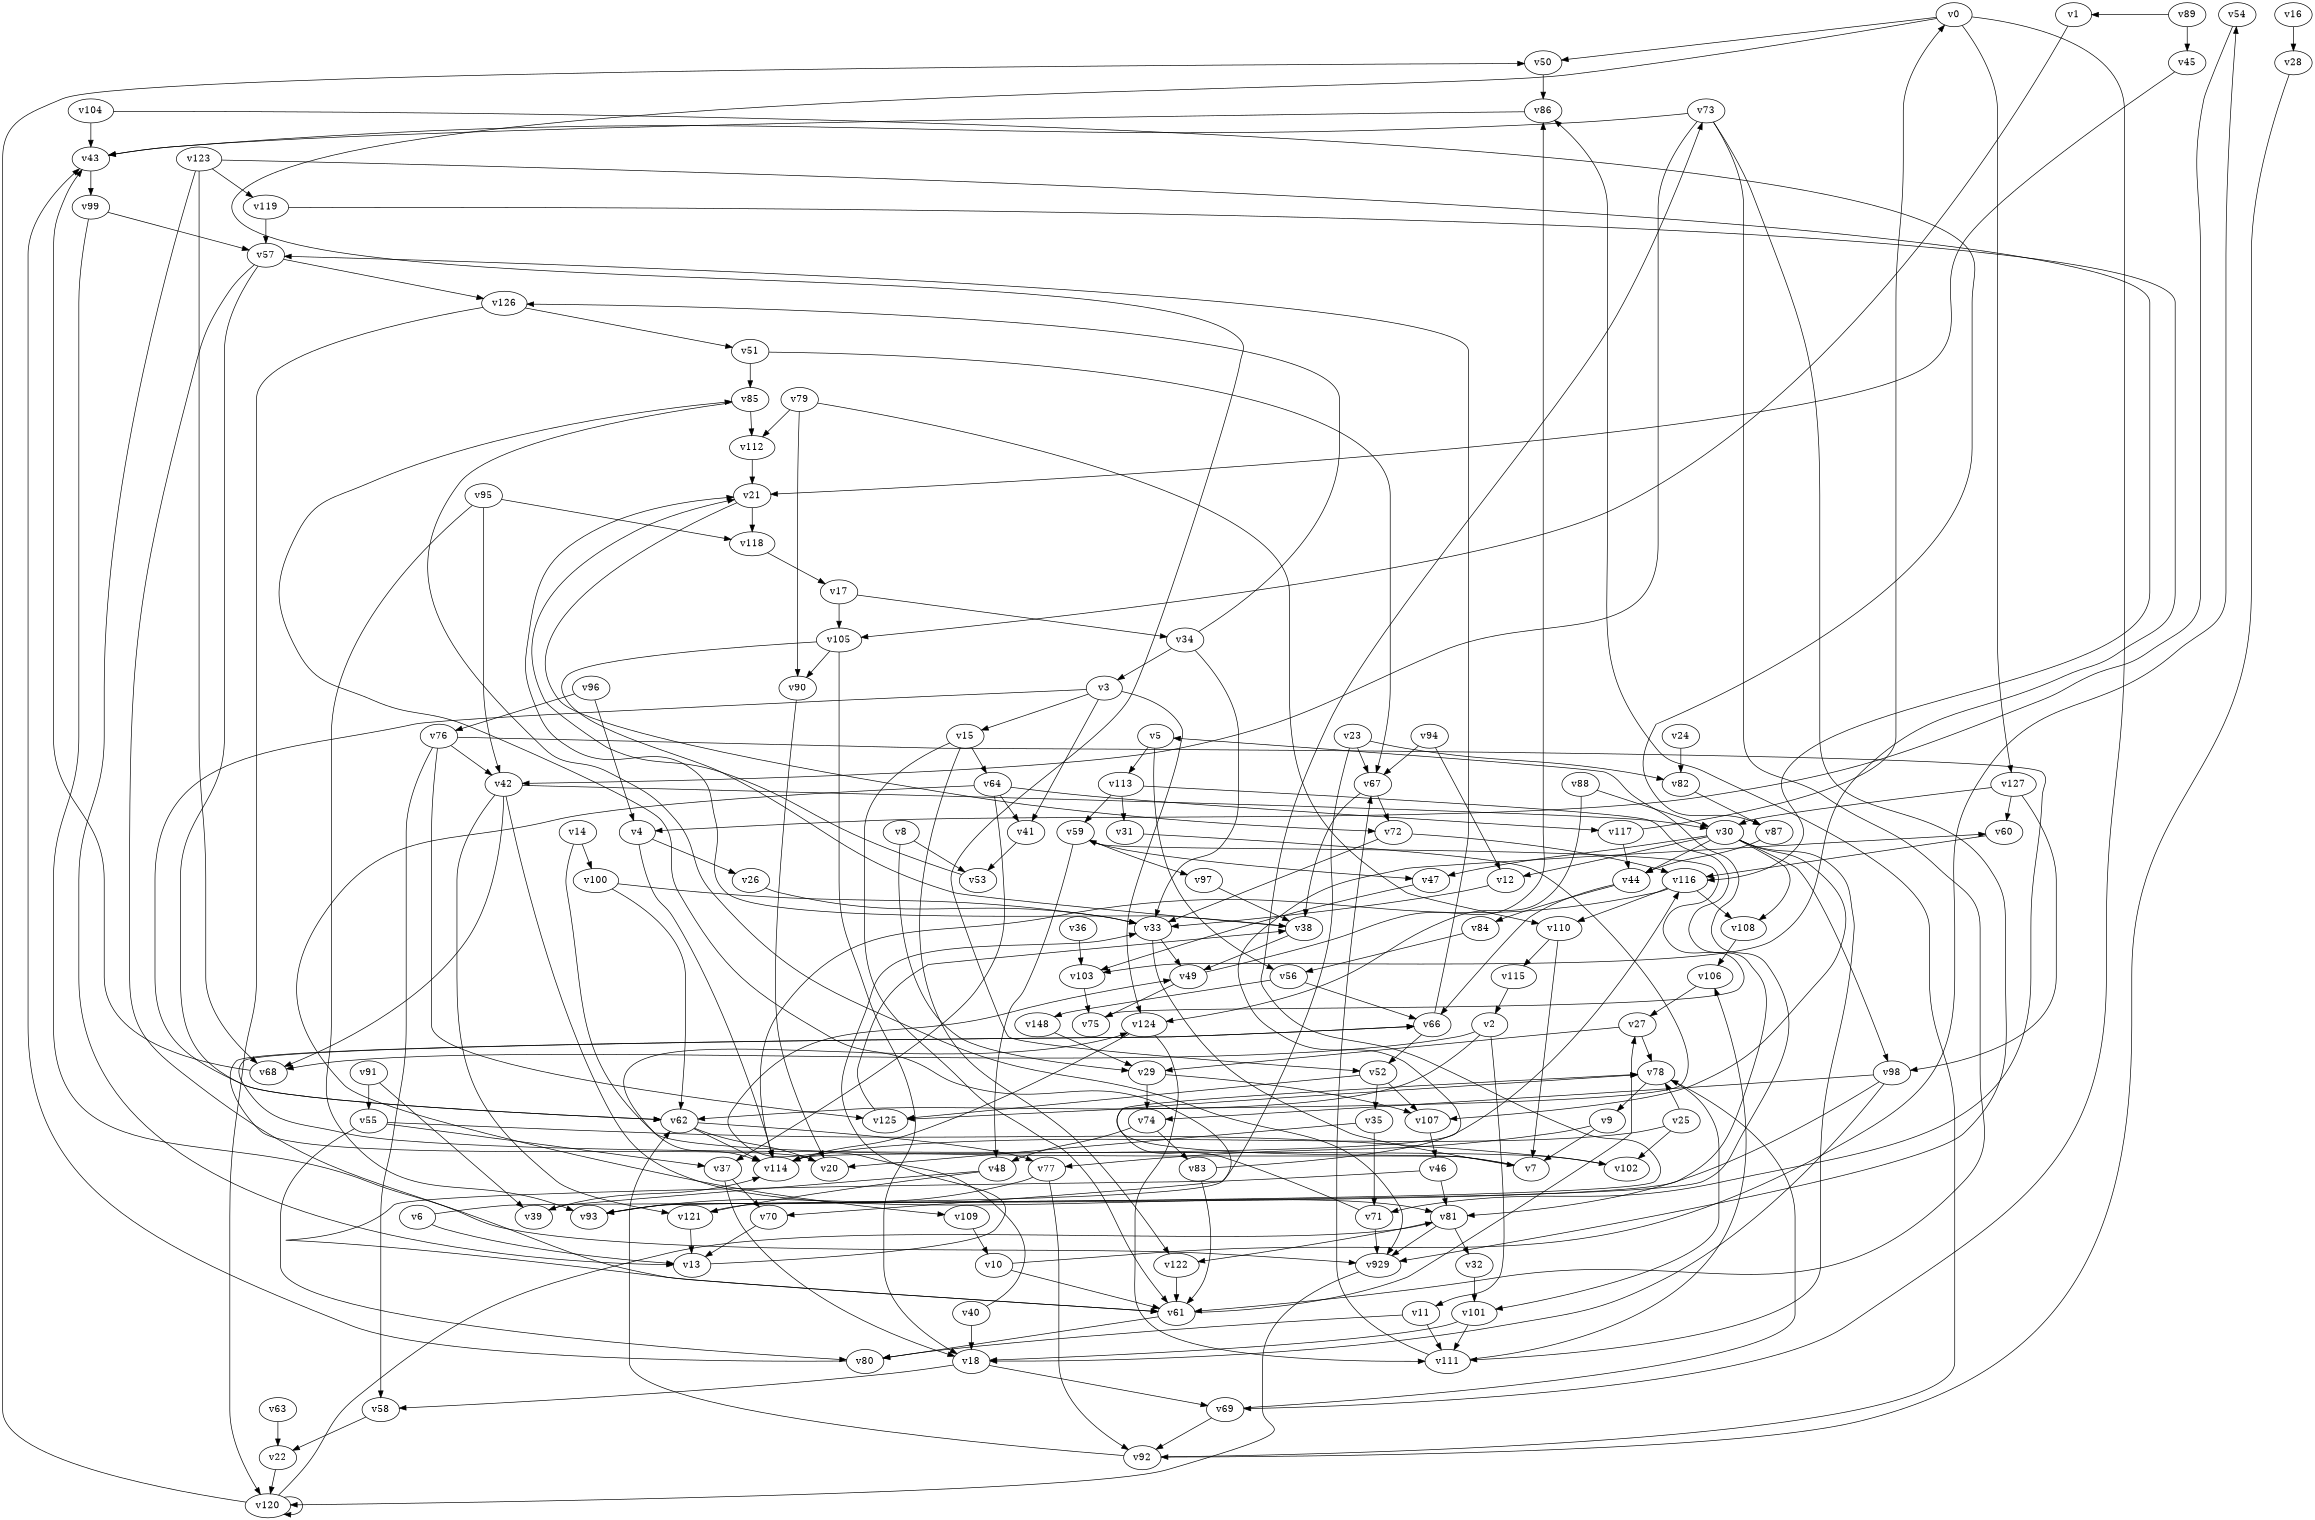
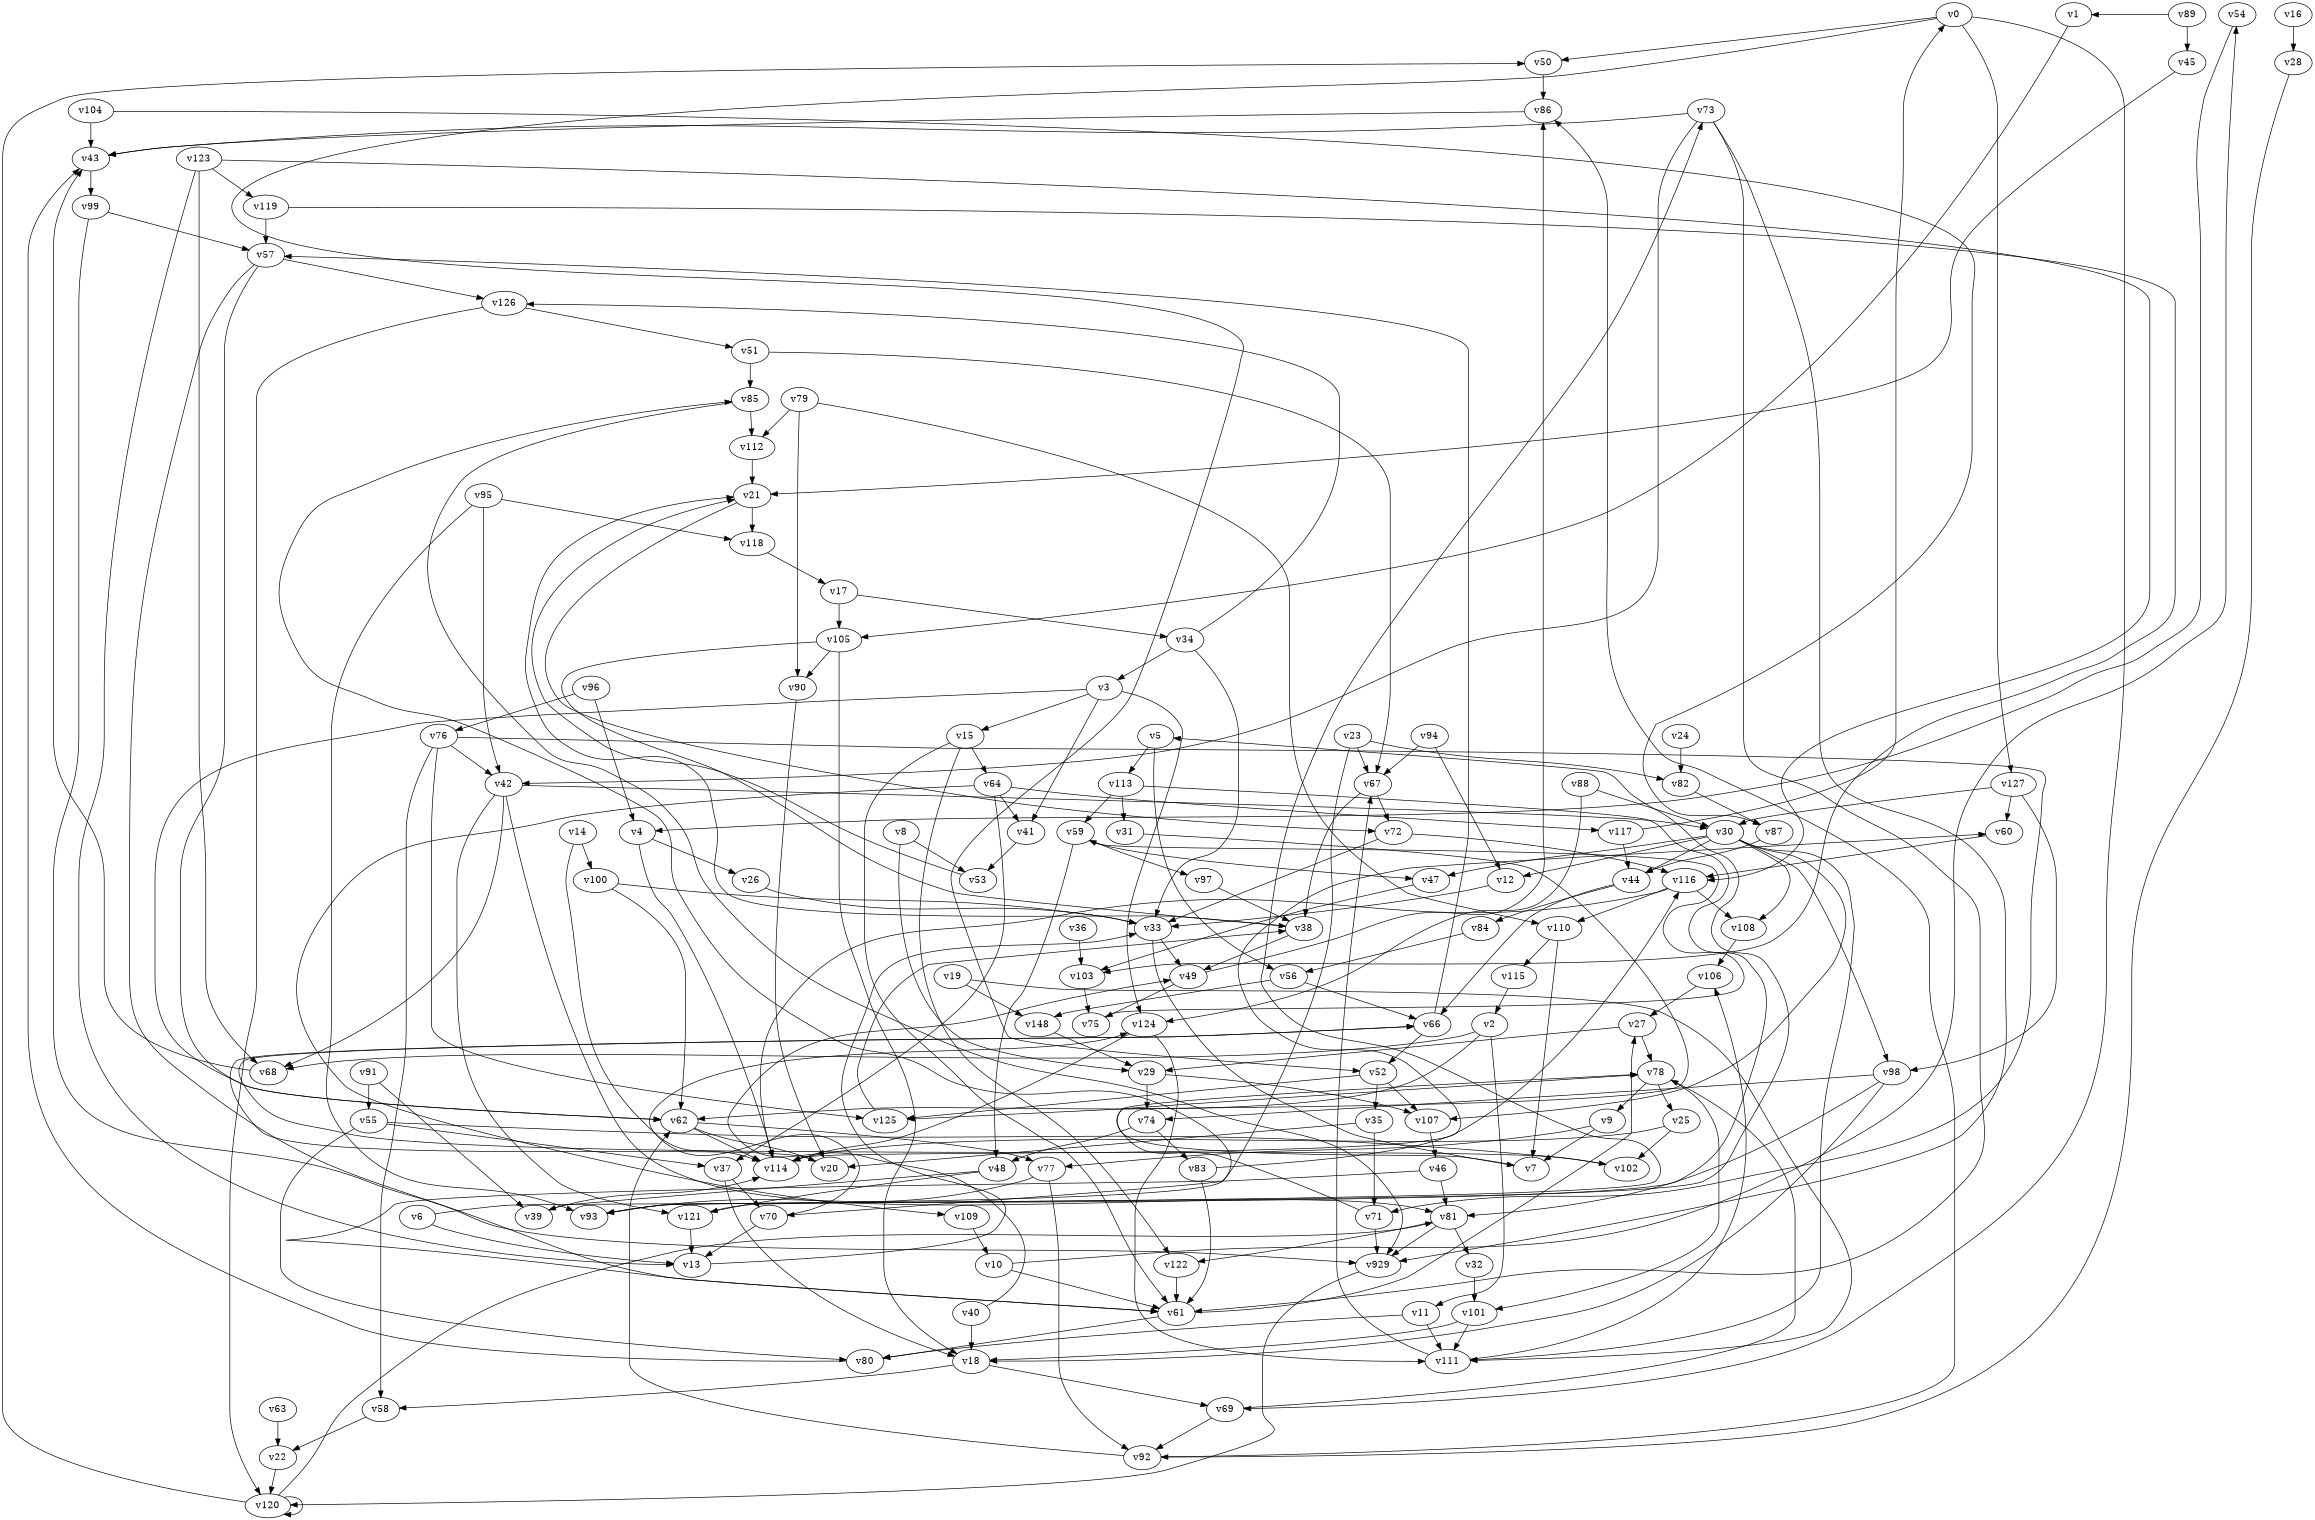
node "v19": added
edge "v25" -> "v78": reversed
edge "v7" -> "v124": now "v70" -> "v124"
